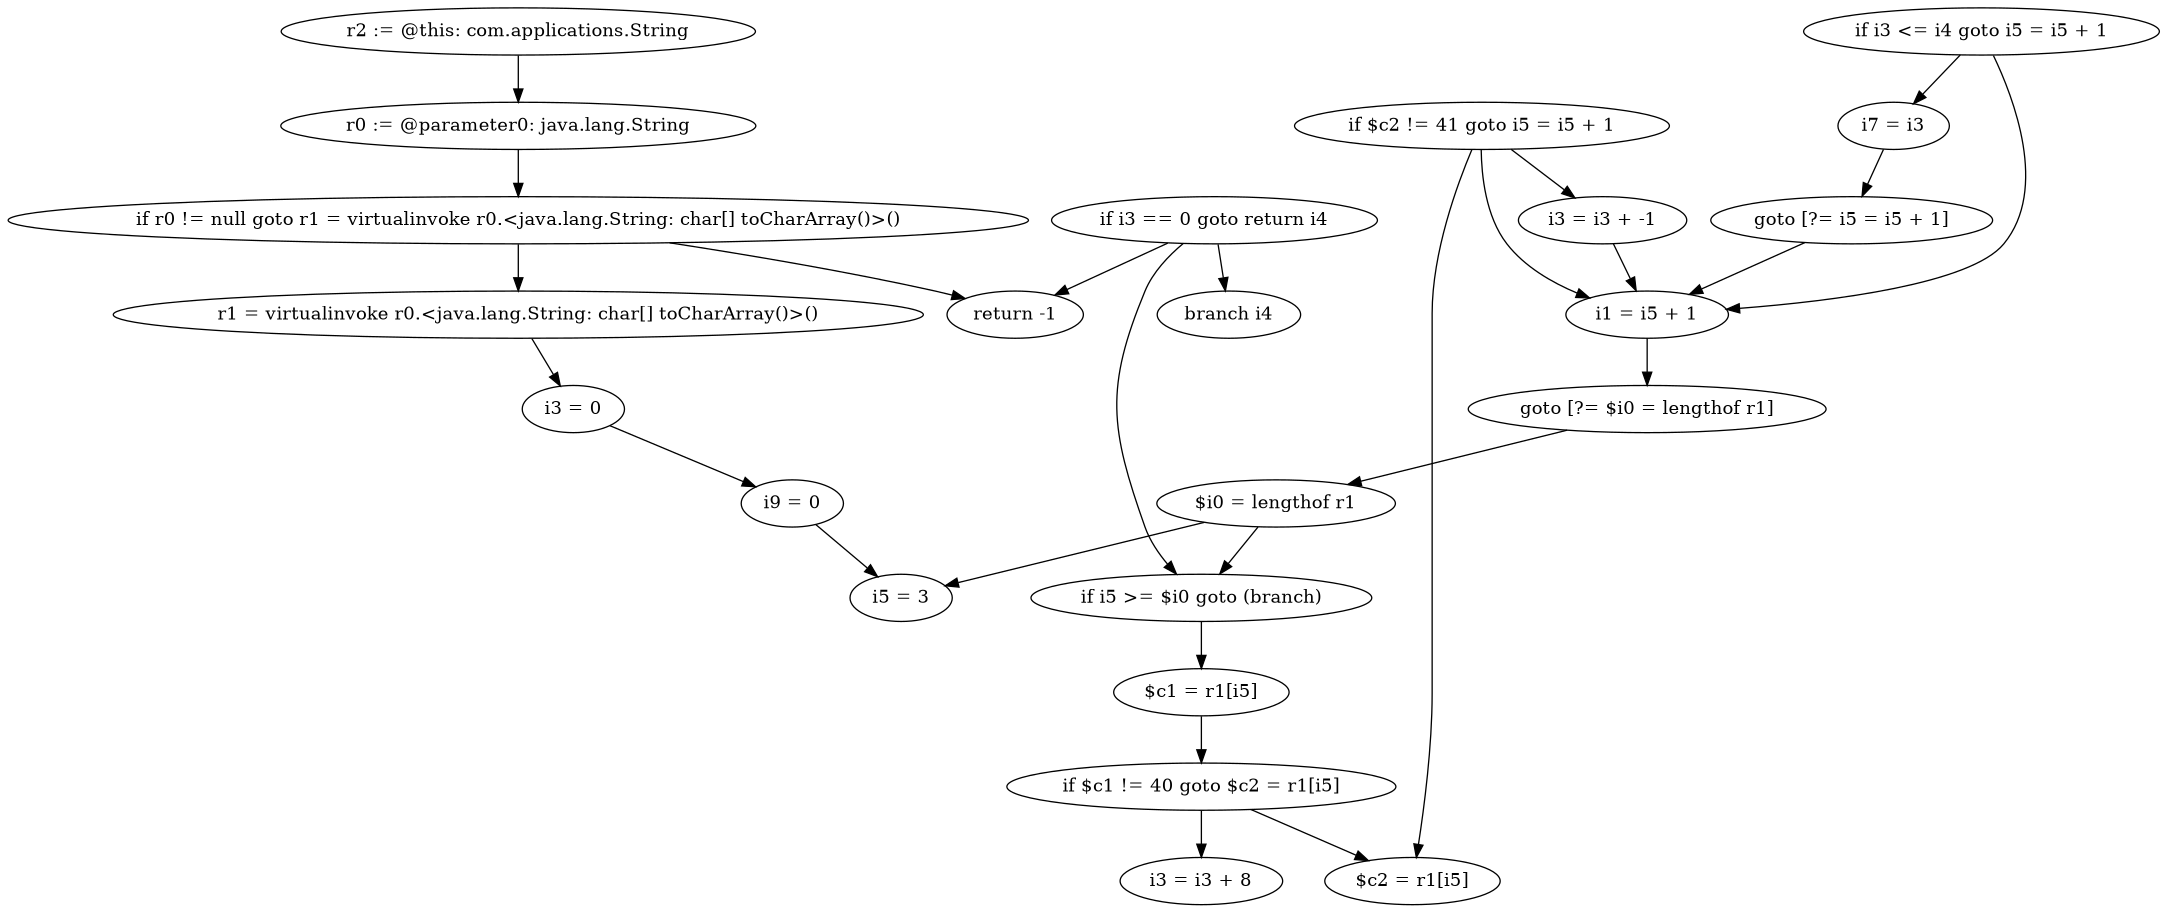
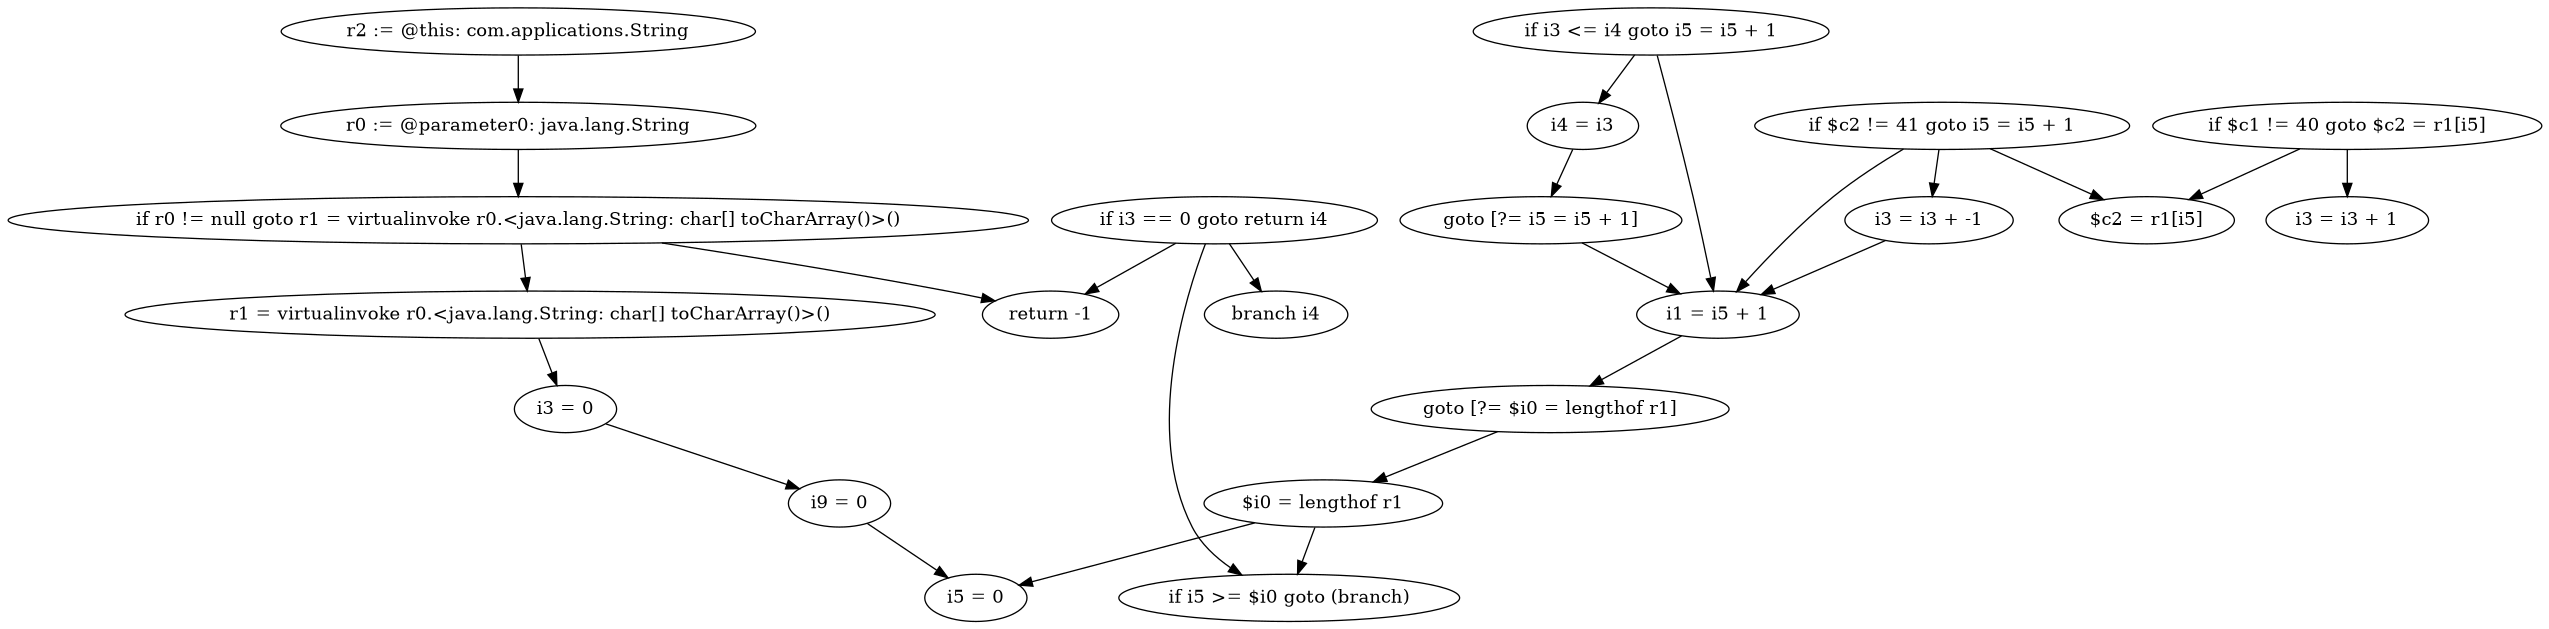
node "i7 = i3": label "i7 = i3" -> "i4 = i3"
node "i5 = 3": label "i5 = 3" -> "i5 = 0"
node "$c1 = r1[i5]": removed
node "i3 = i3 + 8": label "i3 = i3 + 8" -> "i3 = i3 + 1"
